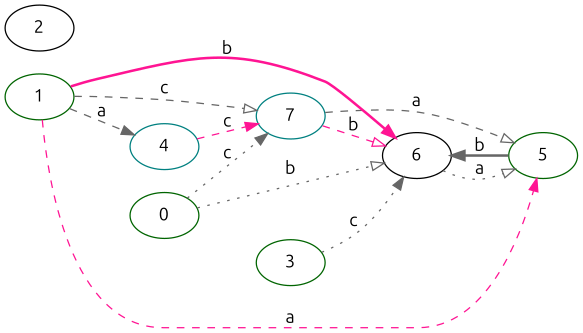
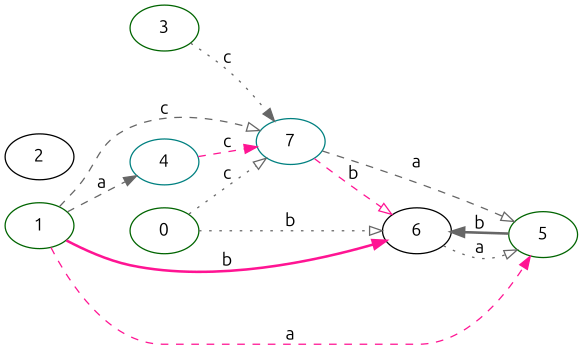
edge "0" -> "7": arrowhead normal -> onormal
edge "3" -> "6": now "3" -> "7"
